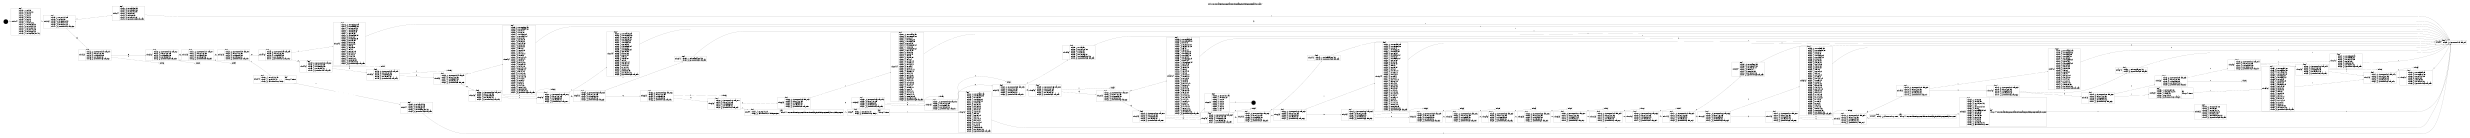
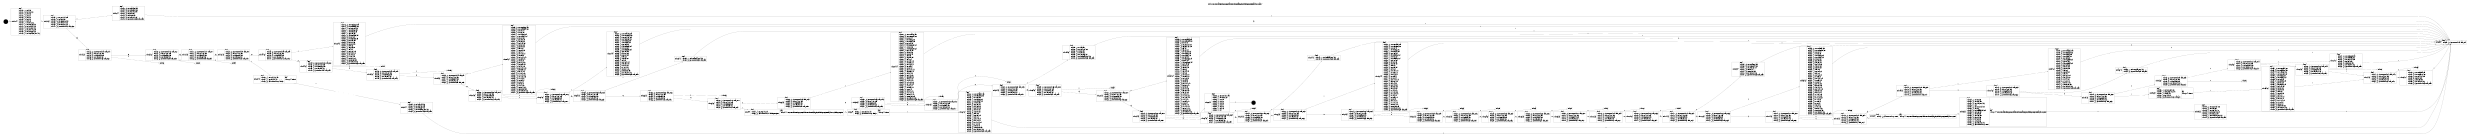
edge "0x40167f [25]" -> "0x401698 [25]": reversed
